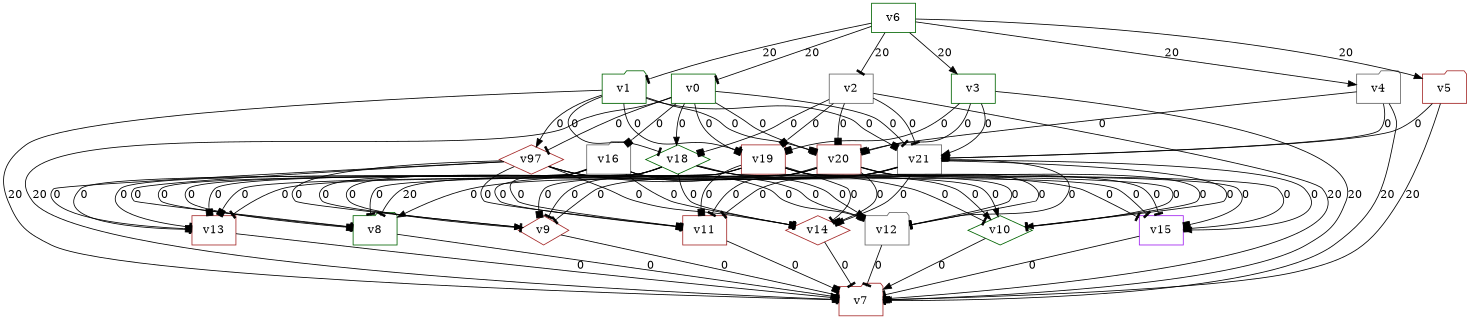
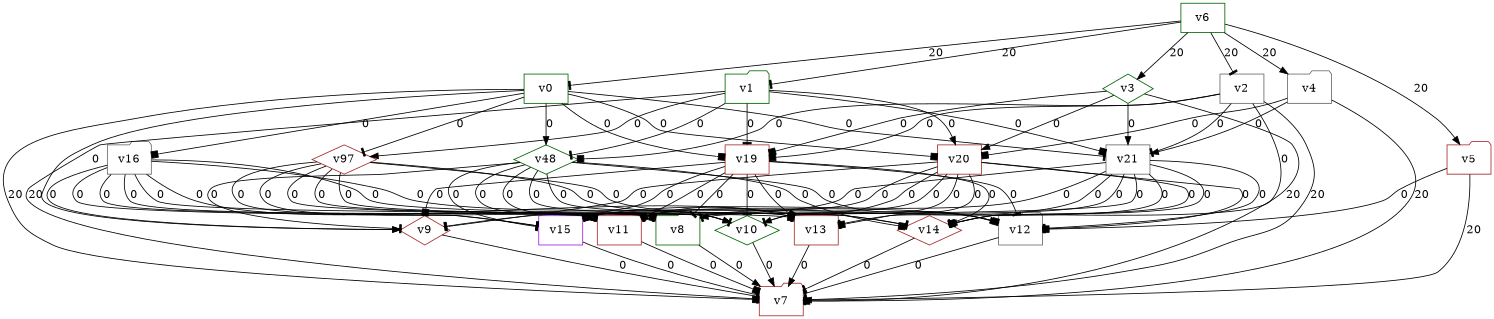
node "v3": shape box -> diamond
edge "v2" -> "v20": now "v2" -> "v14"
edge "v5" -> "v21": now "v5" -> "v12"
node "v18": label "v18" -> "v48"
edge "v20" -> "v8": label "20" -> "0"
edge "v97" -> "v9": now "v0" -> "v9"
edge "v13" -> "v7": arrowhead box -> normal
